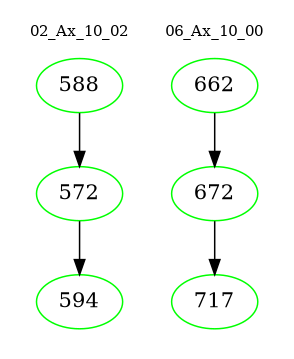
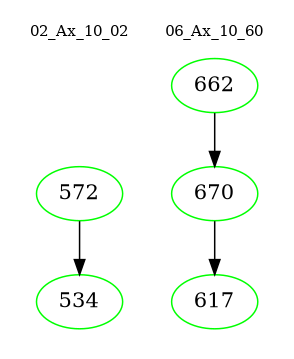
cluster "06_Ax_10_00": label "06_Ax_10_00" -> "06_Ax_10_60"
node "588": removed
node "672": label "672" -> "670"
node "594": label "594" -> "534"
node "717": label "717" -> "617"
